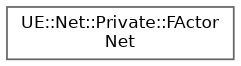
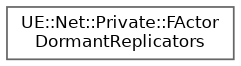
node "UE::Net::Private::FActor Net": label "UE::Net::Private::FActor Net" -> "UE::Net::Private::FActor DormantReplicators"
